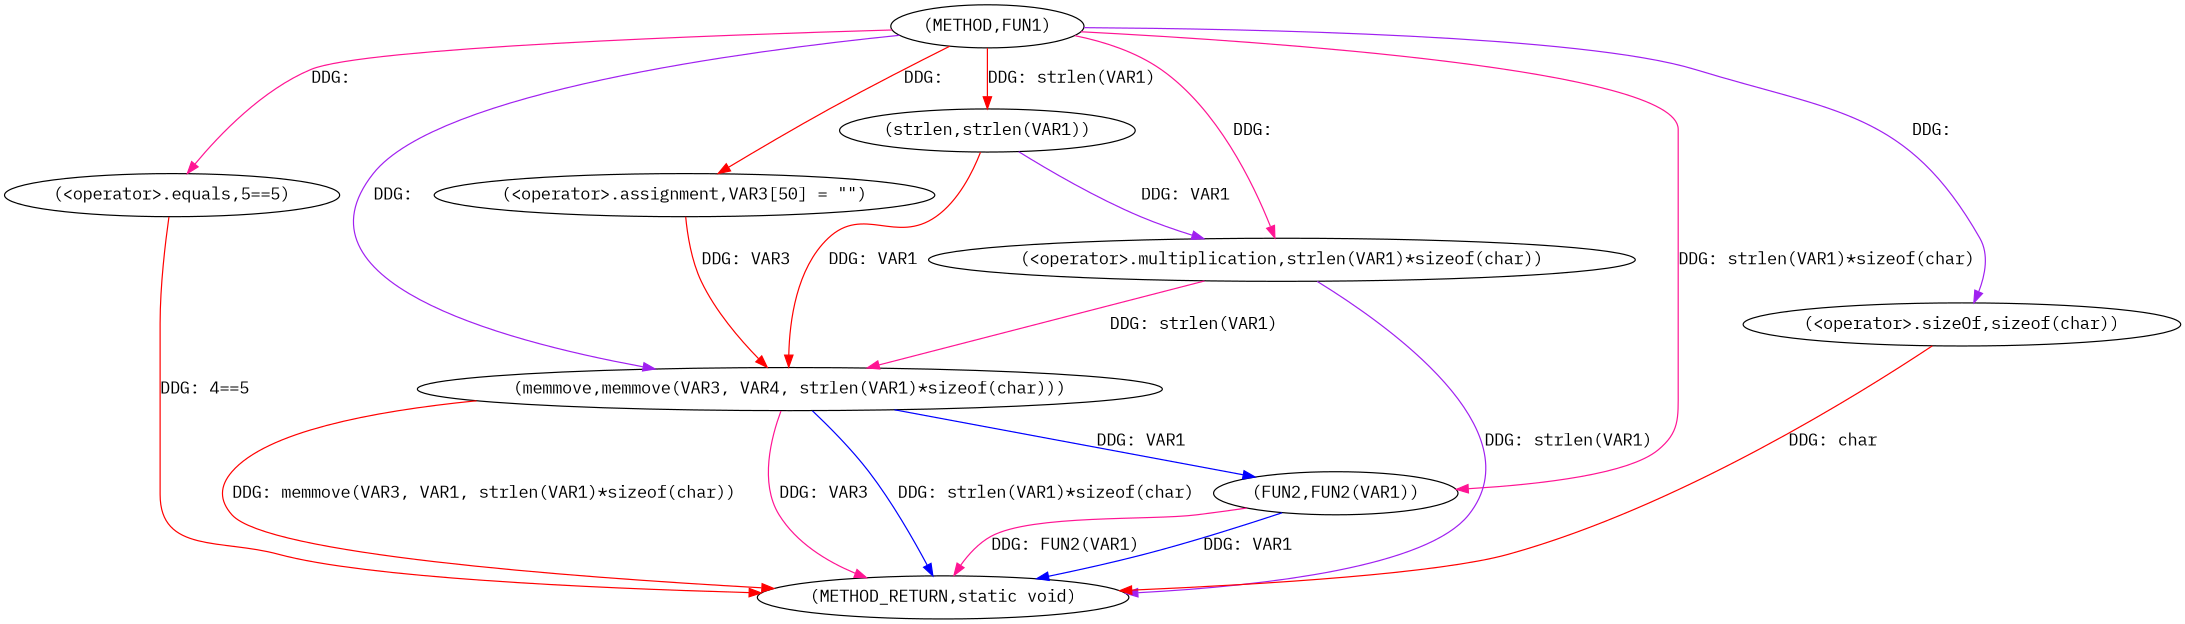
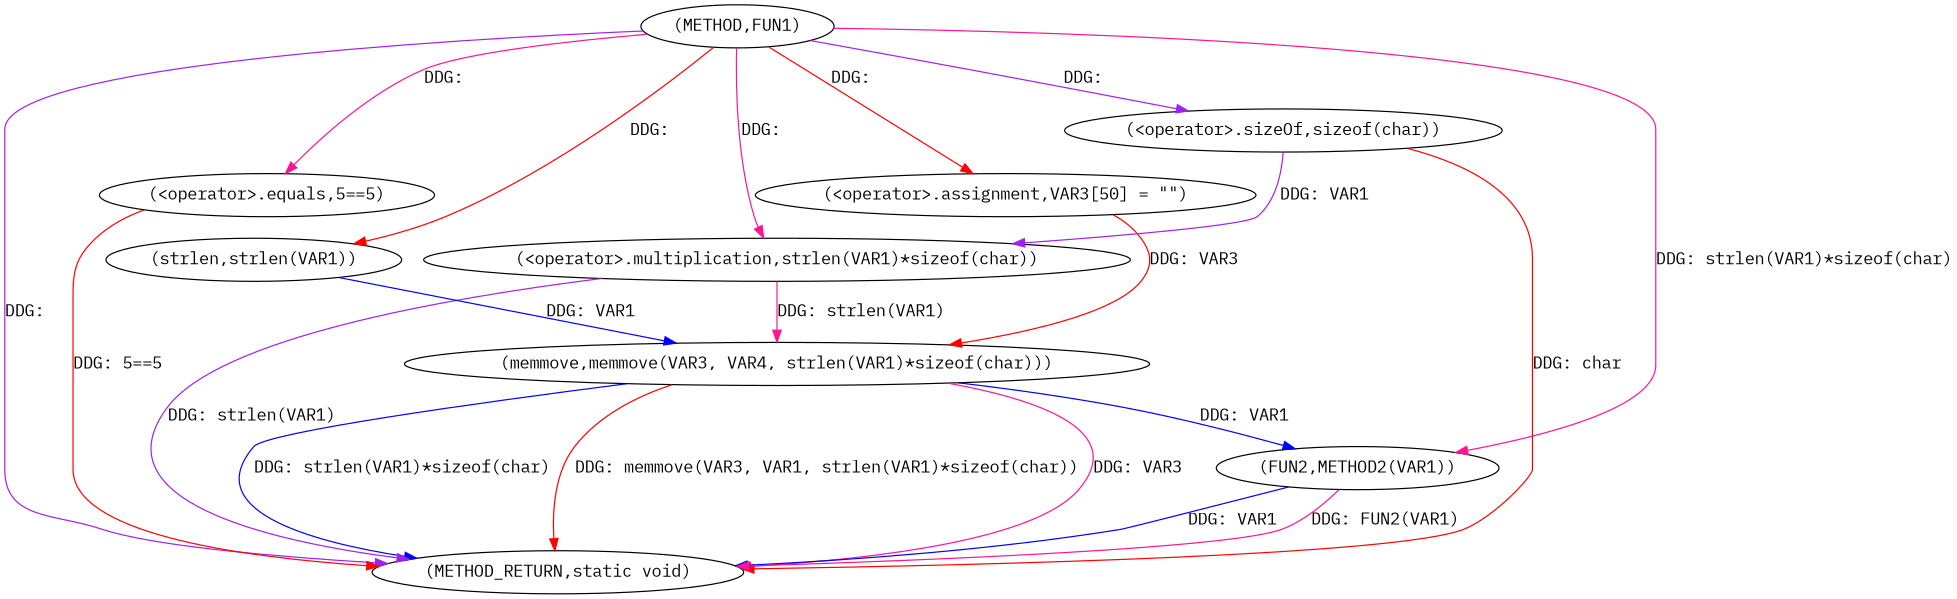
edge "(METHOD,FUN1)" -> "(strlen,strlen(VAR1))": label "DDG: strlen(VAR1)" -> "DDG: "
edge "(METHOD,FUN1)" -> "(memmove,memmove(VAR3, VAR4, strlen(VAR1)*sizeof(char)))": now "(METHOD,FUN1)" -> "(METHOD_RETURN,static void)"
edge "(strlen,strlen(VAR1))" -> "(<operator>.multiplication,strlen(VAR1)*sizeof(char))": now "(<operator>.sizeOf,sizeof(char))" -> "(<operator>.multiplication,strlen(VAR1)*sizeof(char))"
edge "(strlen,strlen(VAR1))" -> "(memmove,memmove(VAR3, VAR4, strlen(VAR1)*sizeof(char)))": color red -> blue
edge "(<operator>.equals,5==5)" -> "(METHOD_RETURN,static void)": label "DDG: 4==5" -> "DDG: 5==5"
node "(FUN2,FUN2(VAR1))": label "(FUN2,FUN2(VAR1))" -> "(FUN2,METHOD2(VAR1))"
